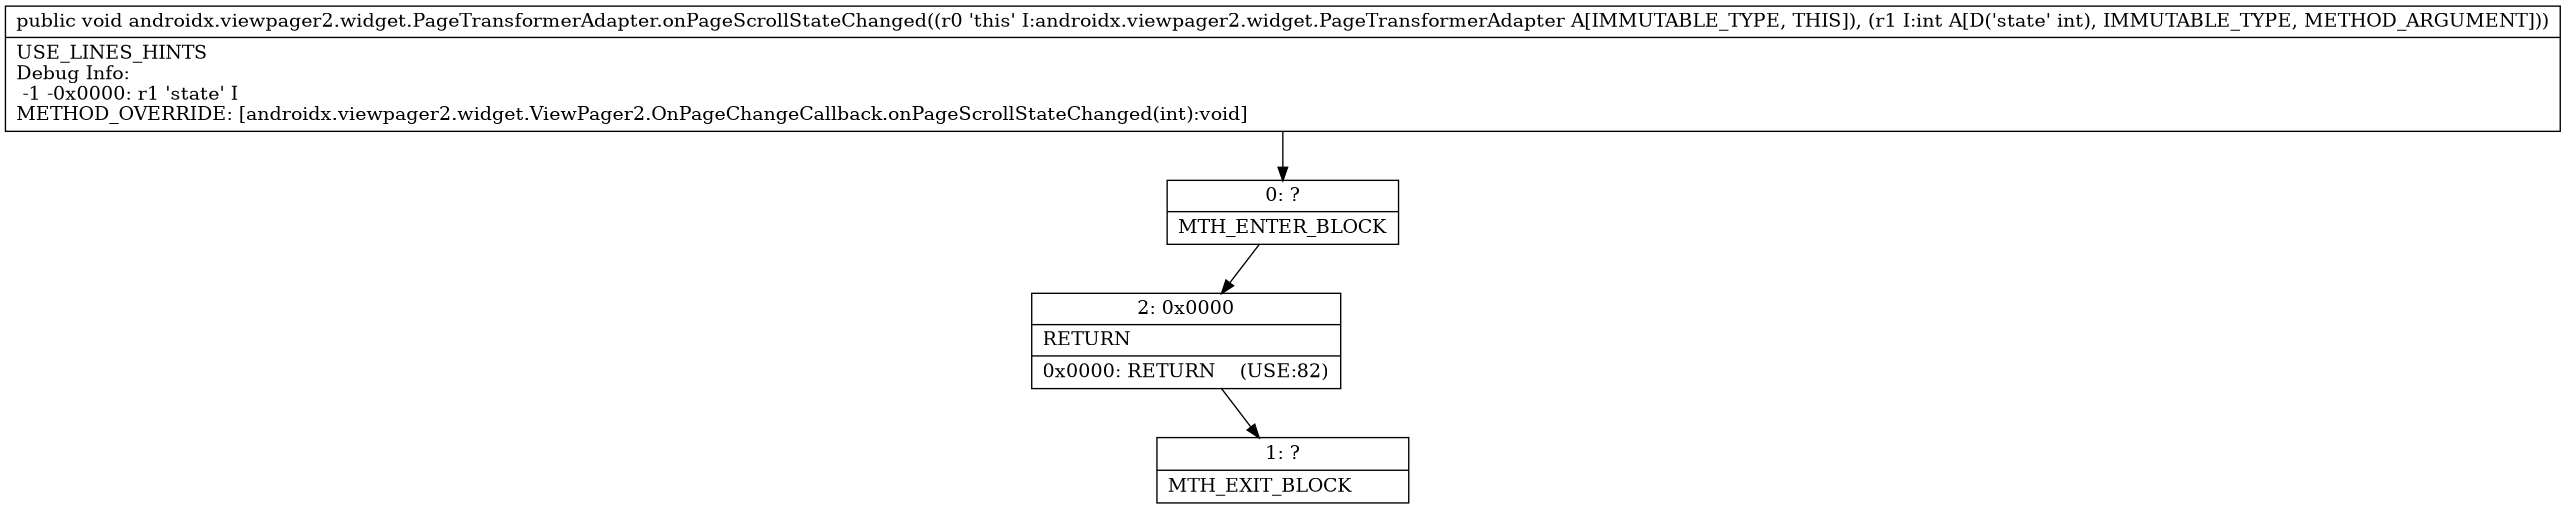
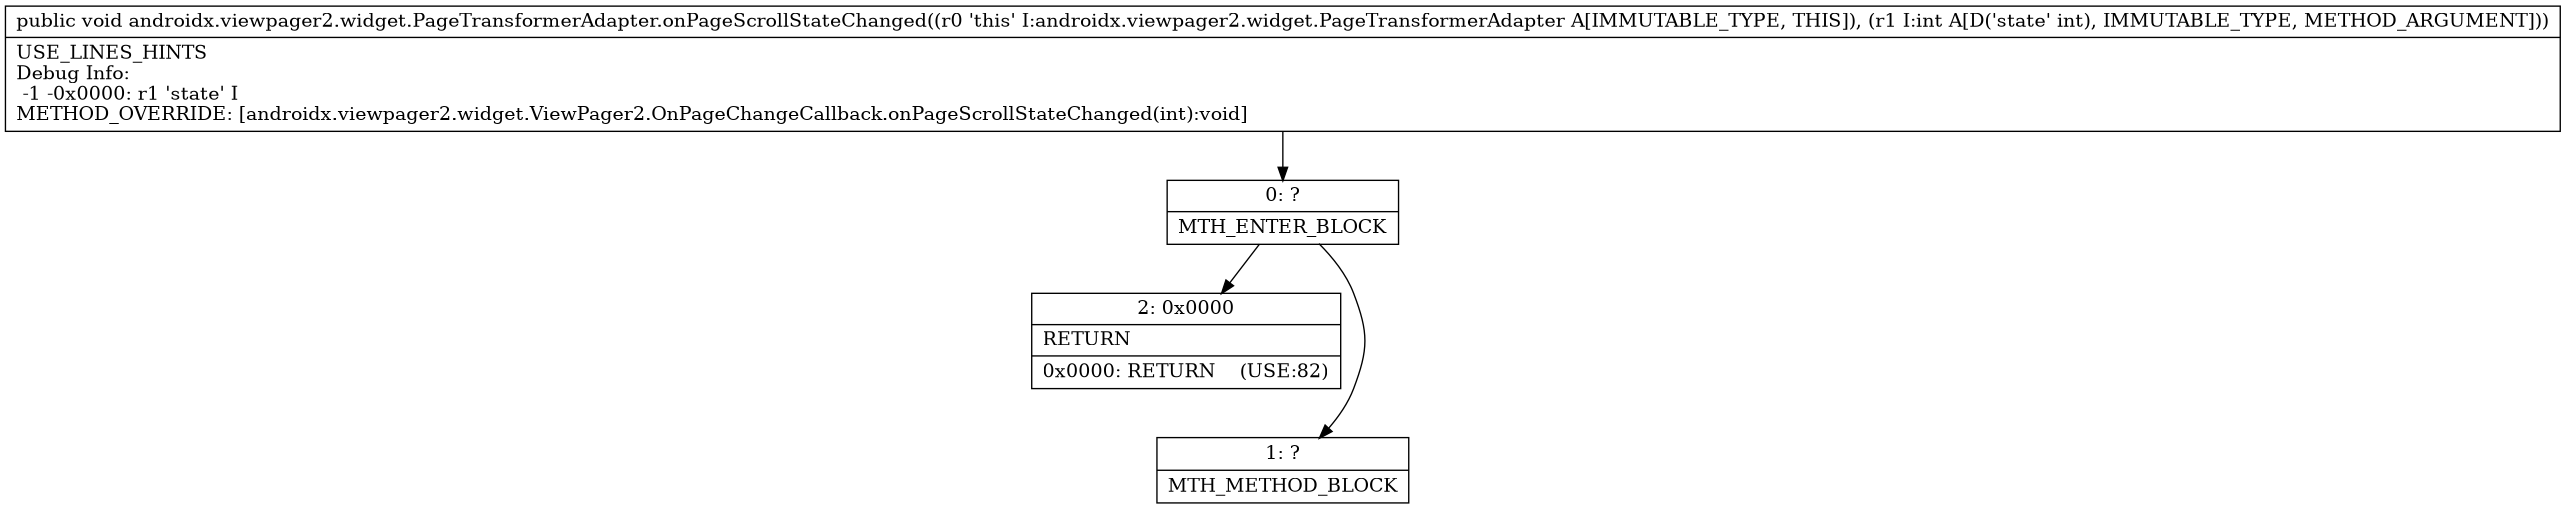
edge "2: 0x0000" -> "1: ?": now "0: ?" -> "1: ?"
node "1: ?": text "MTH_EXIT_BLOCK" -> "MTH_METHOD_BLOCK"
